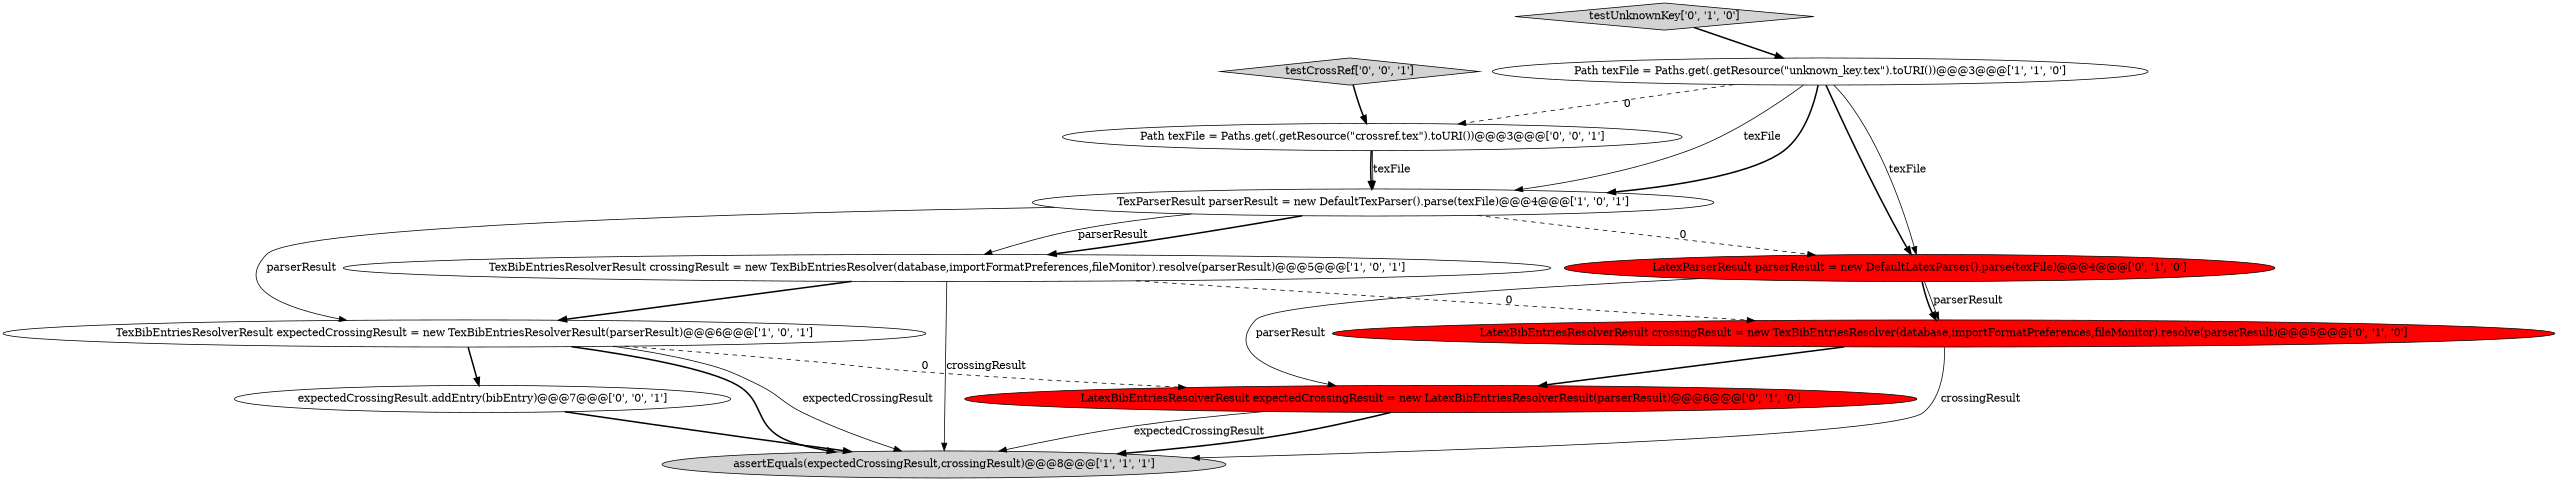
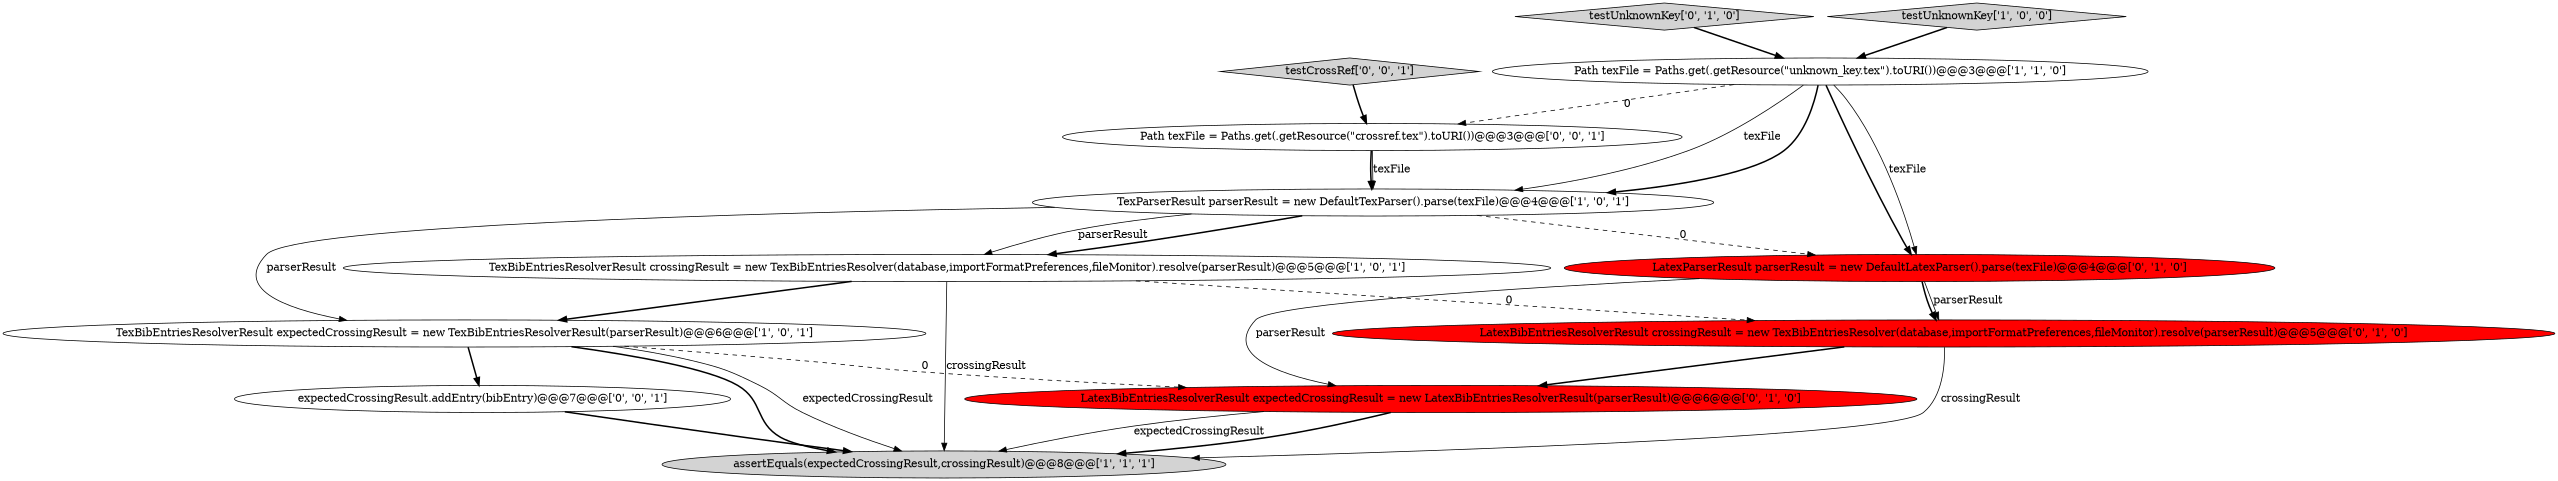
node "testUnknownKey['1', '0', '0']": added
